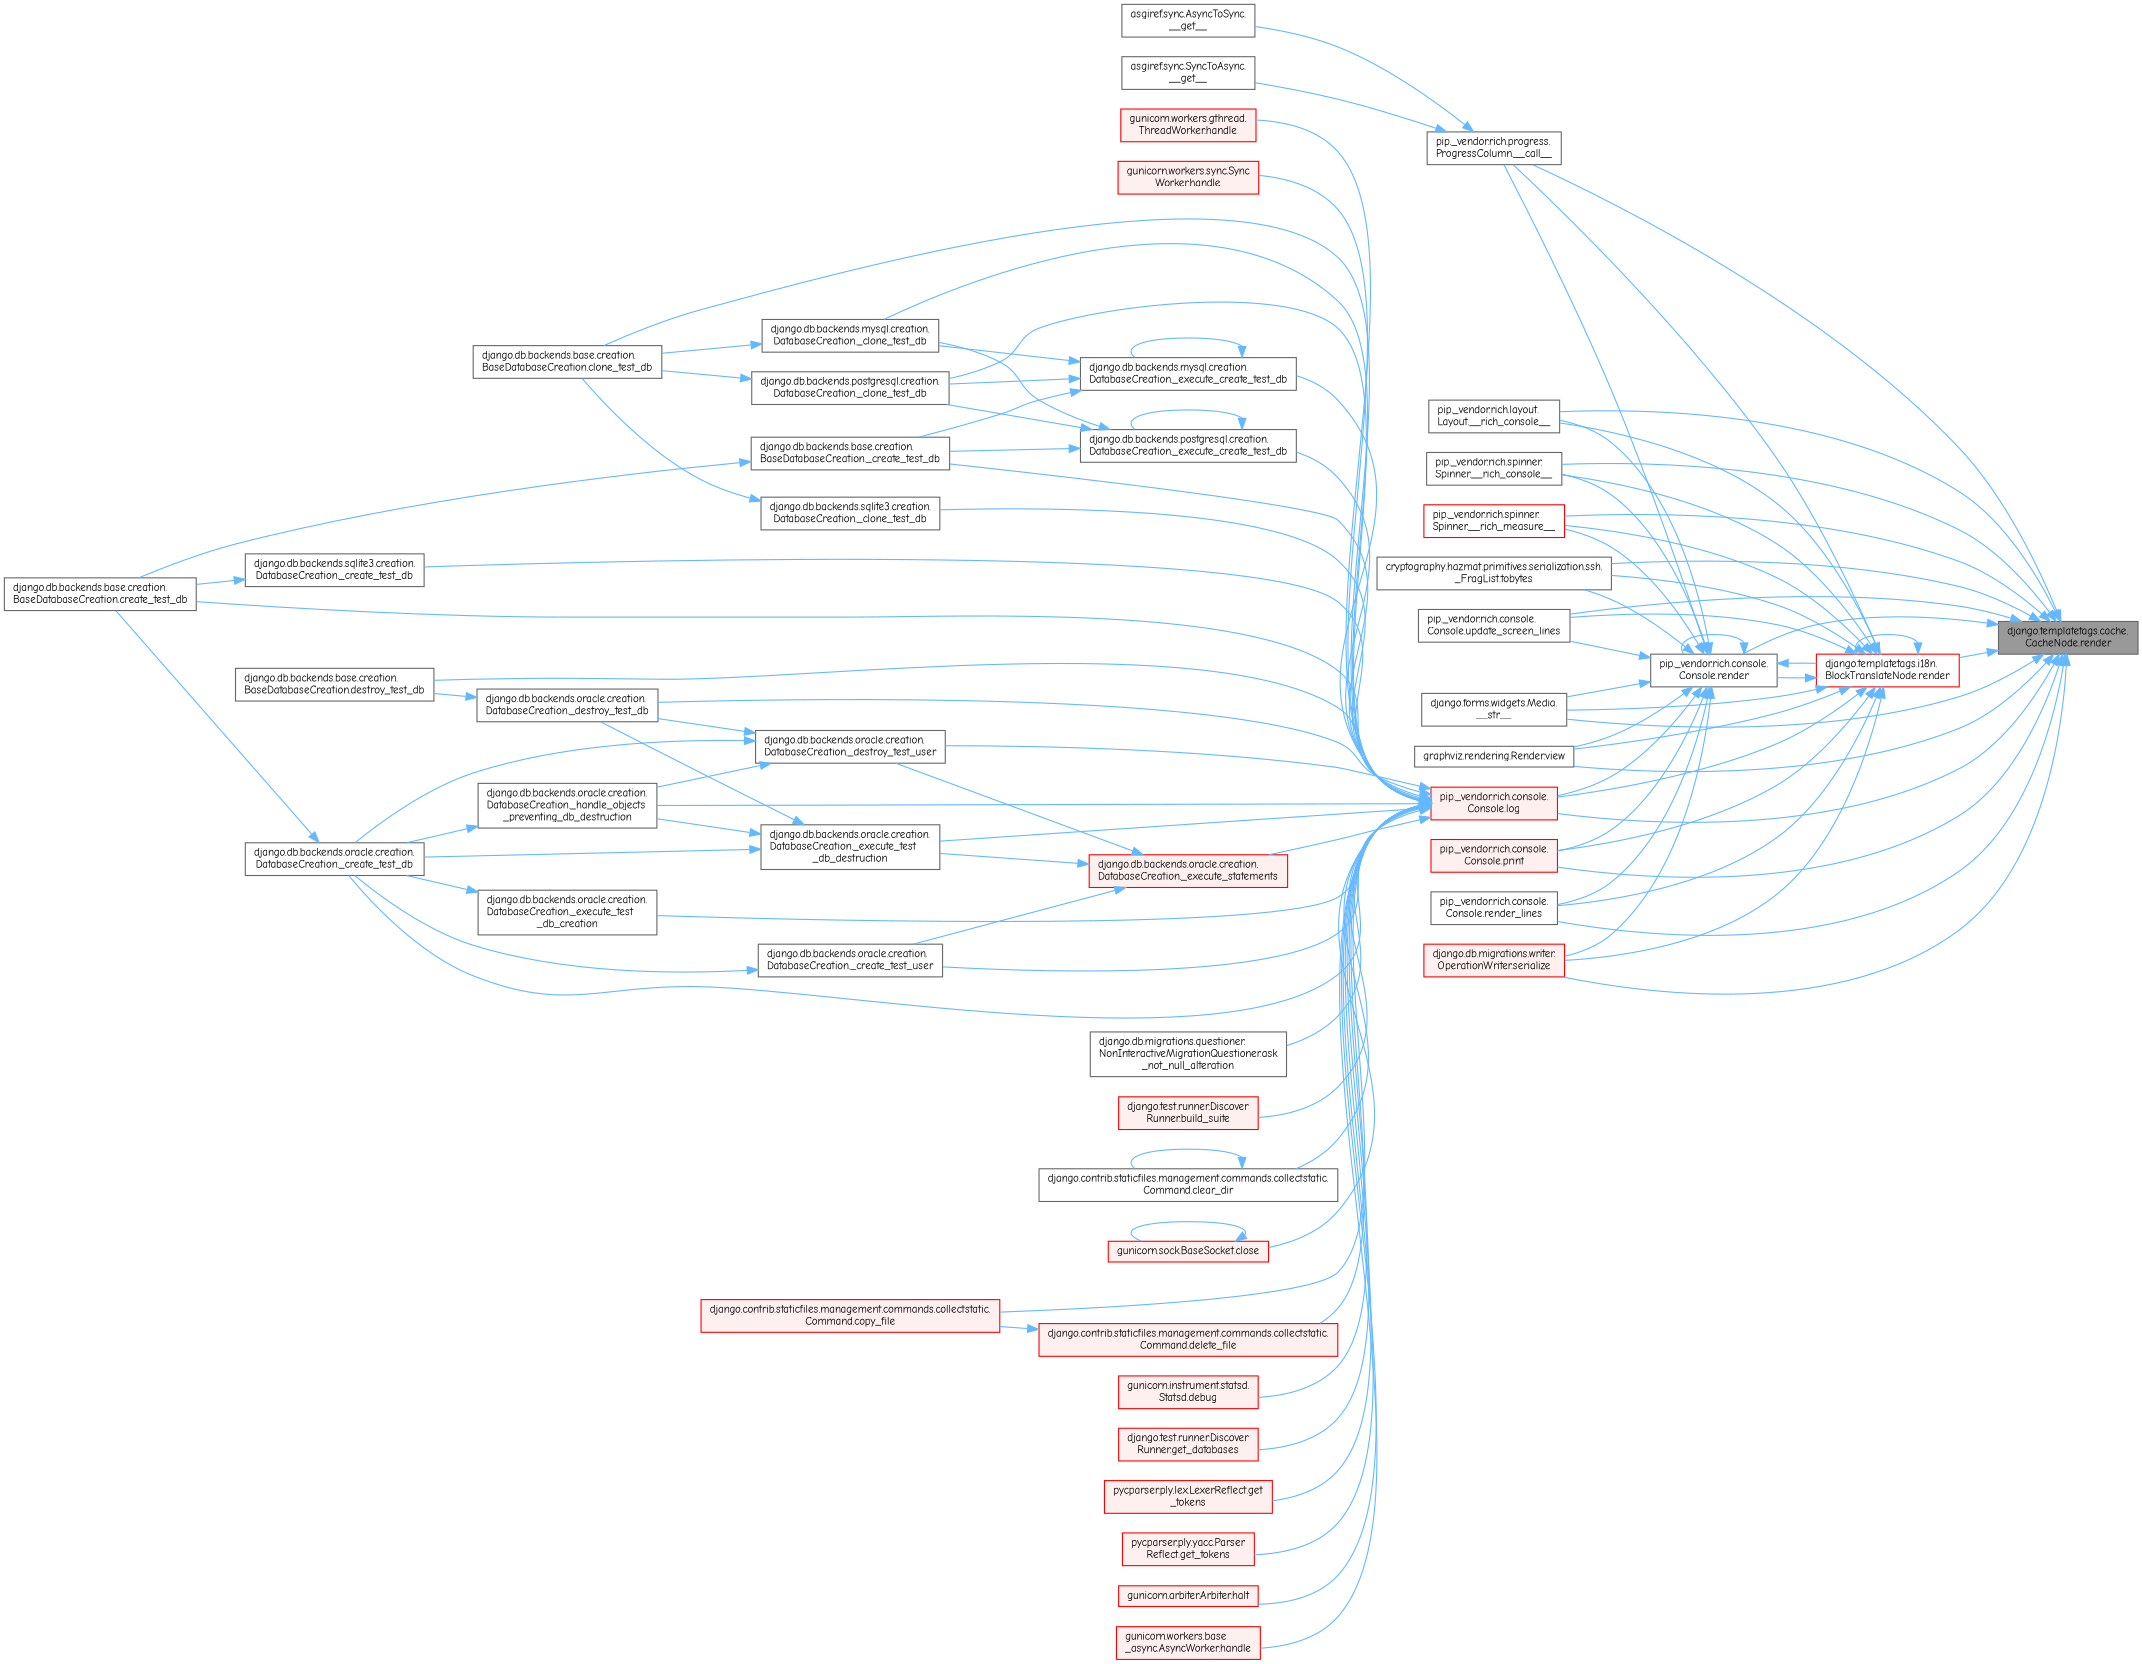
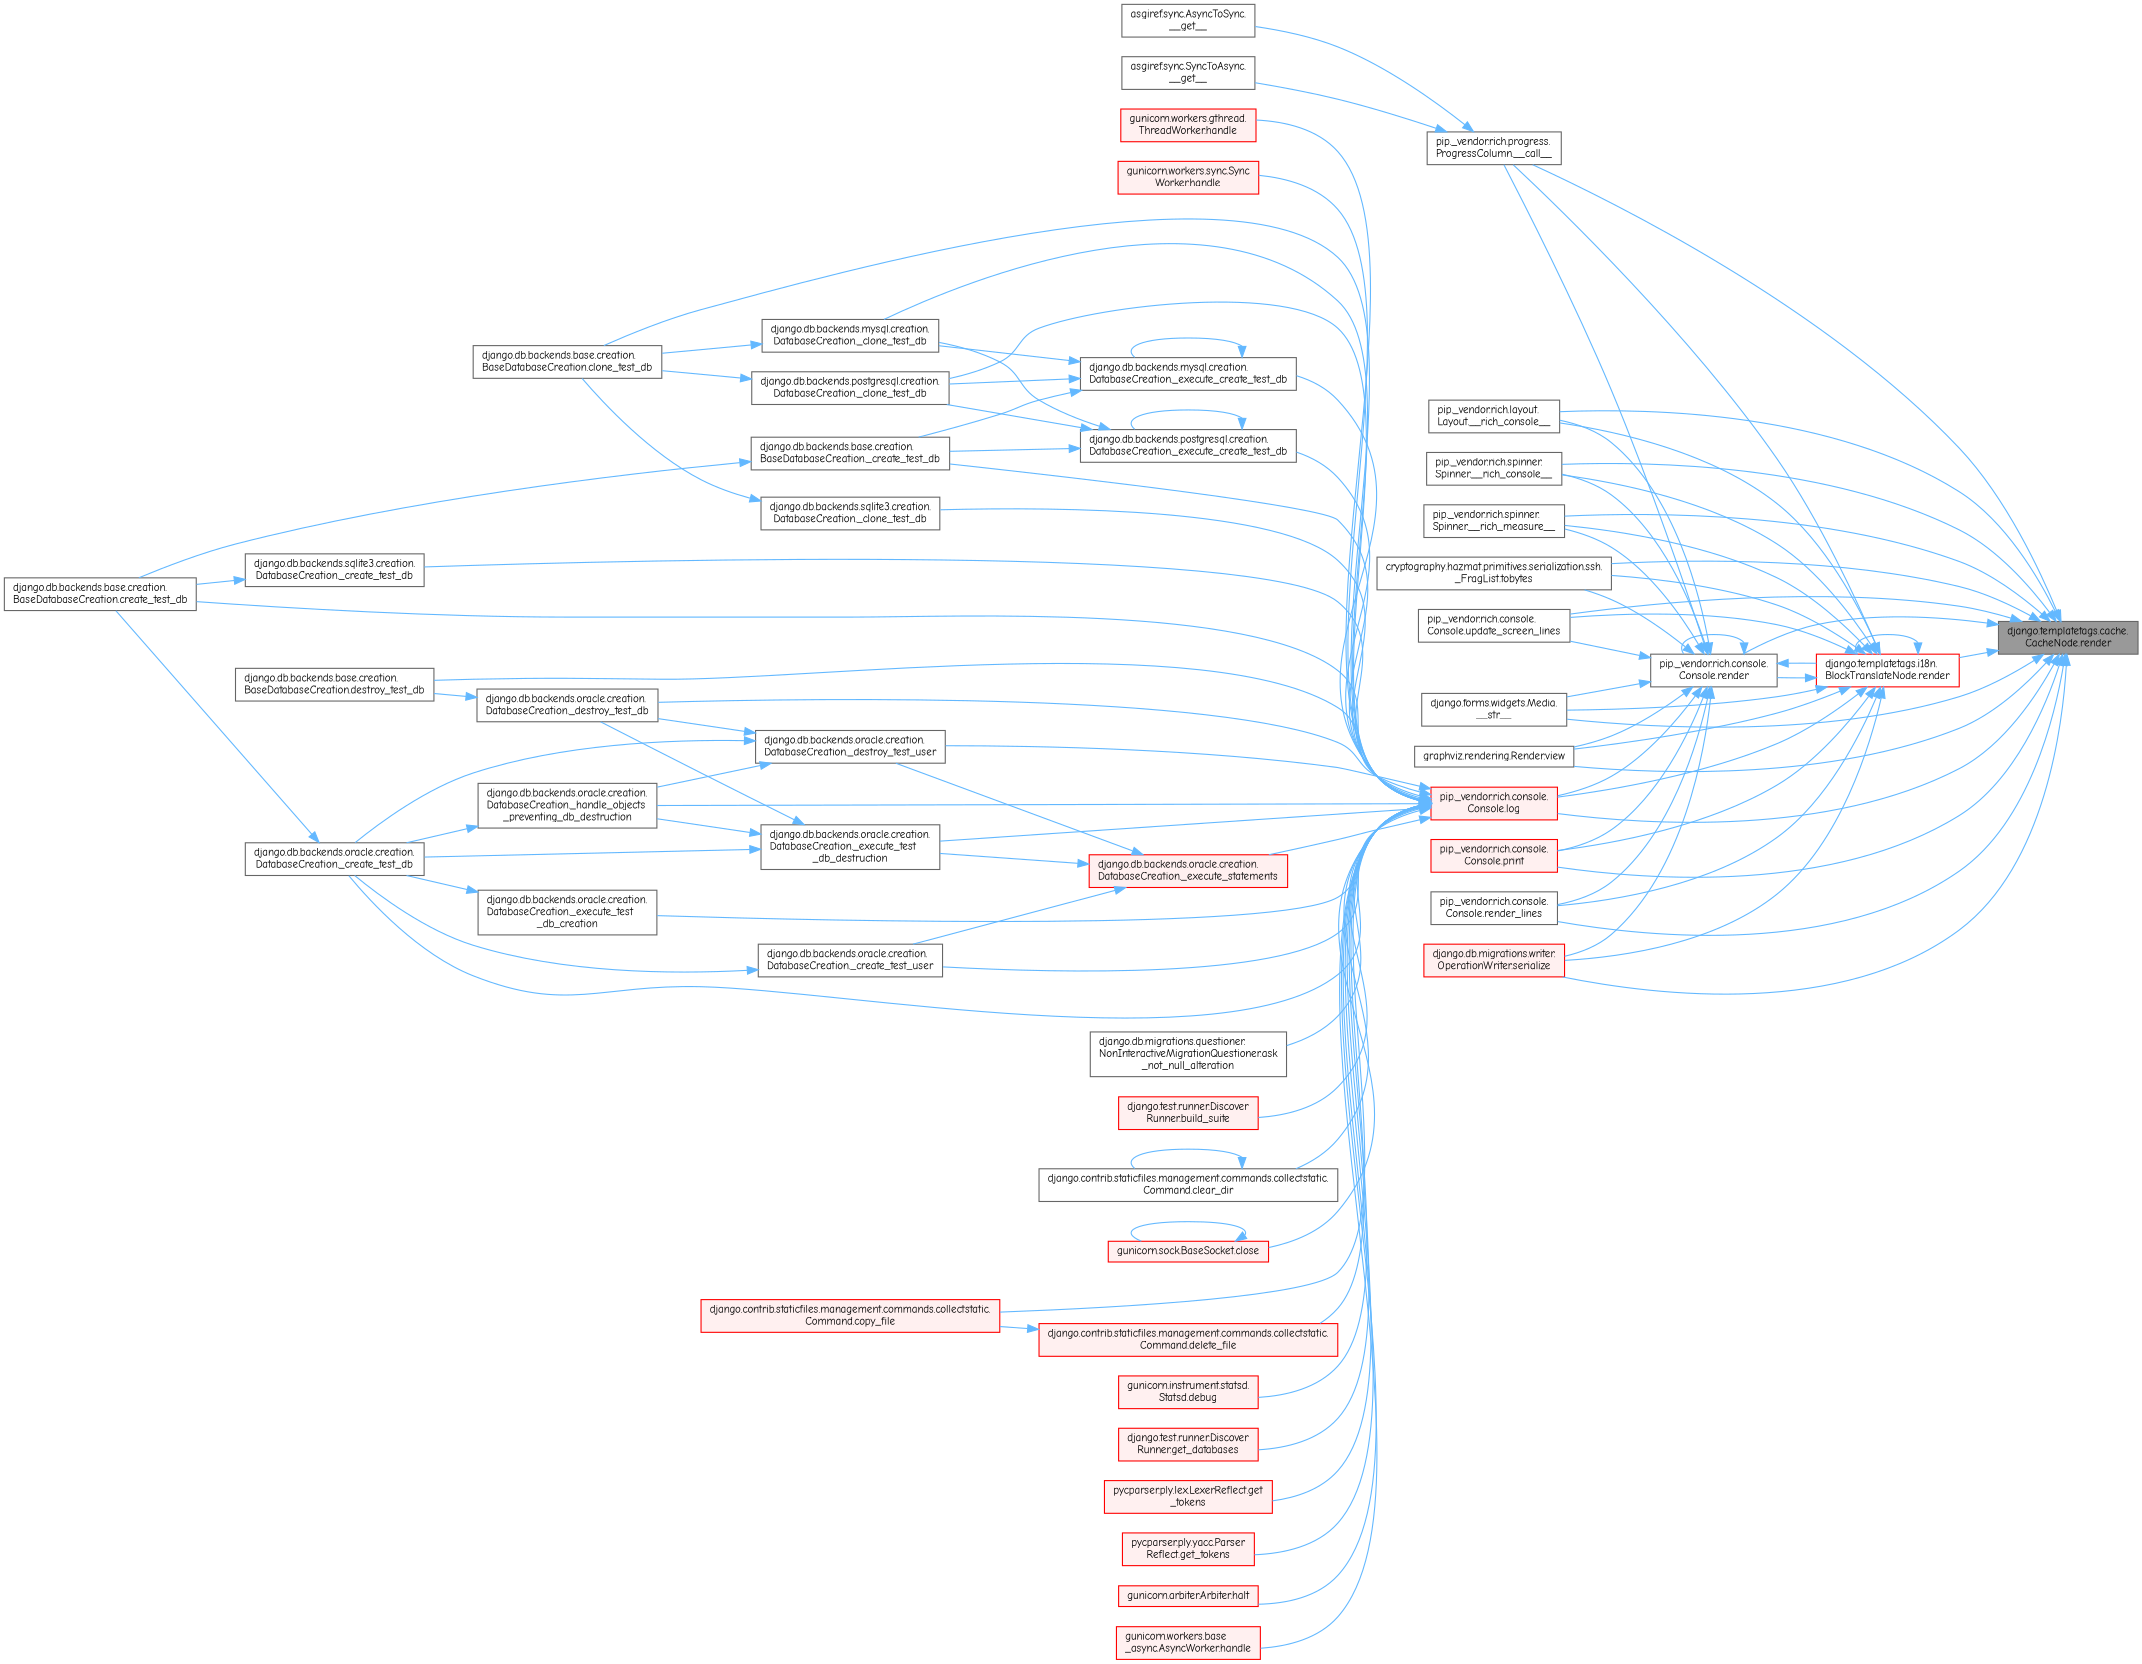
node "pip._vendor.rich.spinner. Spinner.__rich_measure__": color red -> grey40
